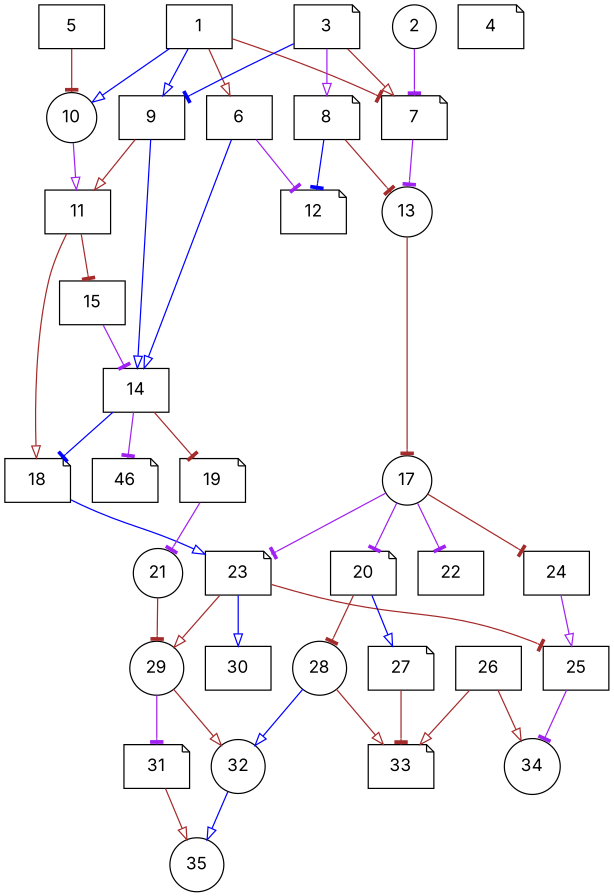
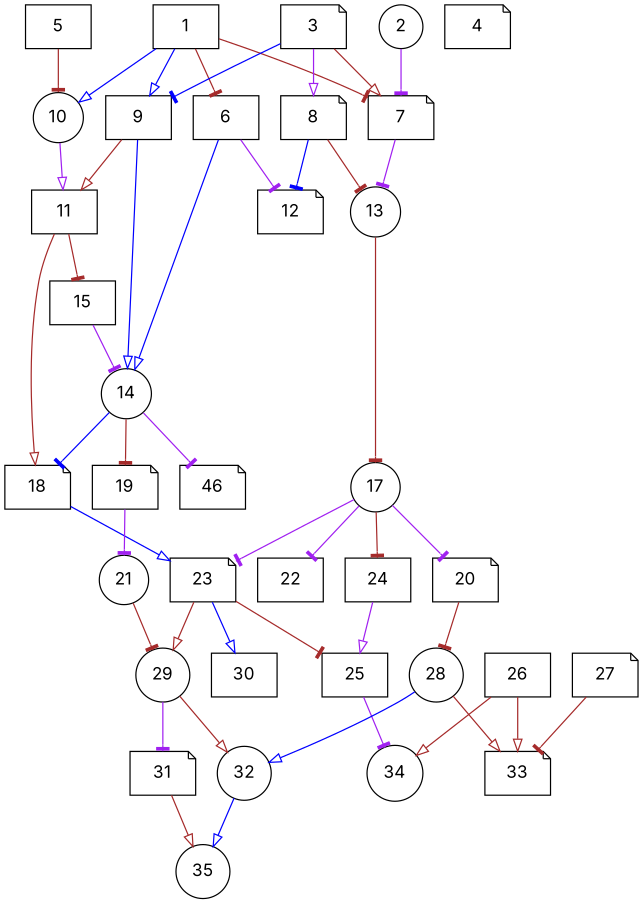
edge "1" -> "6": arrowhead onormal -> tee
node "14": shape box -> circle
edge "20" -> "27": removed
